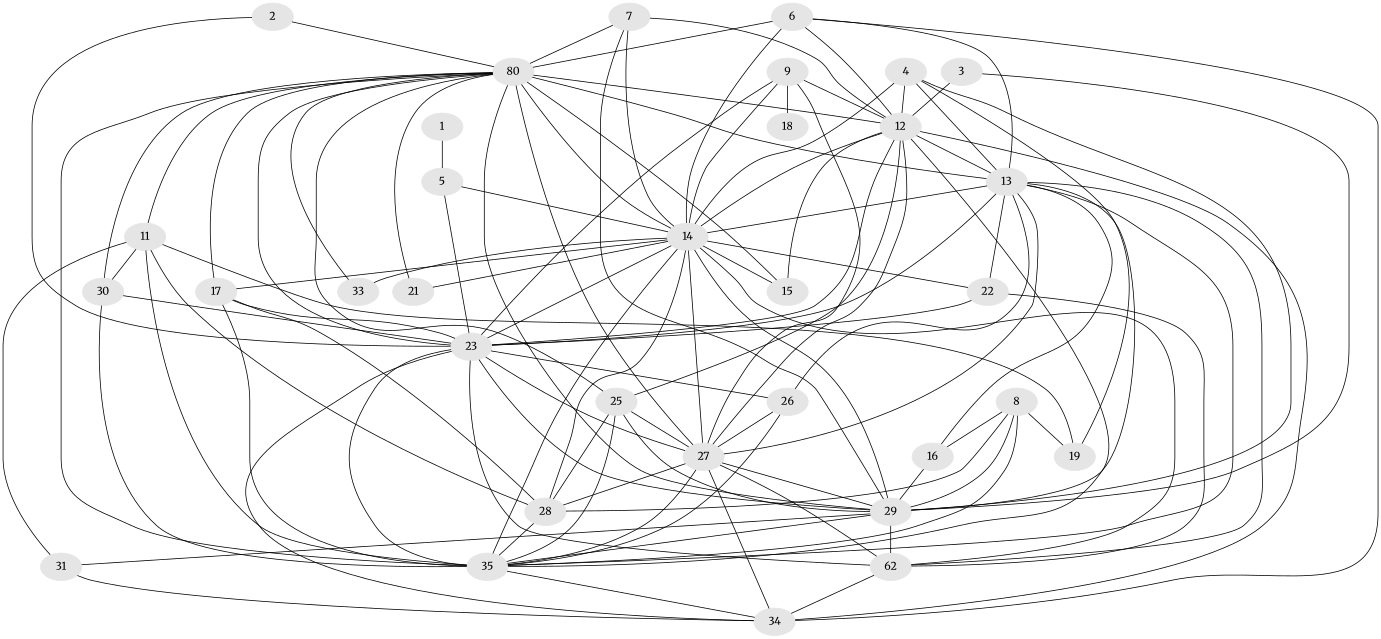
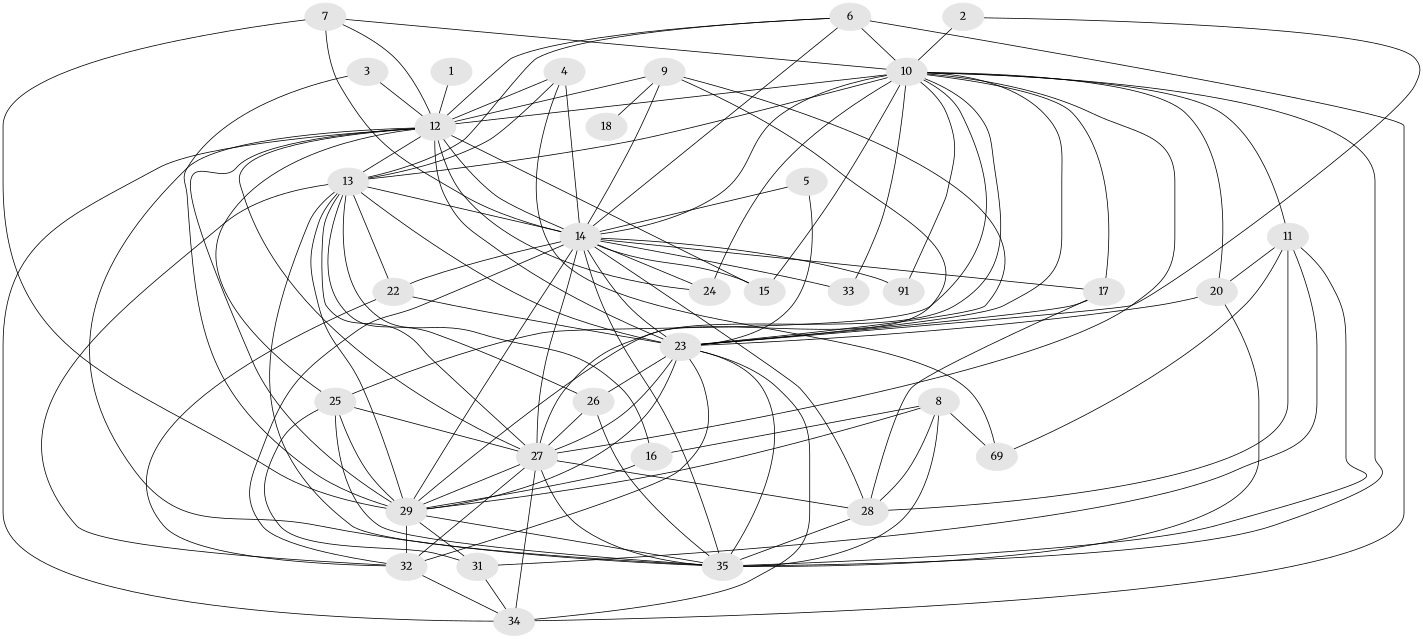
node "80": label "80" -> "10"
edge "1" -- "5": now "1" -- "12"
node "30": label "30" -> "20"
node "21": label "21" -> "91"
node "24": added
edge "4" -- "29": now "12" -- "29"
edge "25" -- "28": now "25" -- "31"
node "19": label "19" -> "69"
edge "17" -- "35": removed
node "62": label "62" -> "32"
edge "35" -- "34": removed
